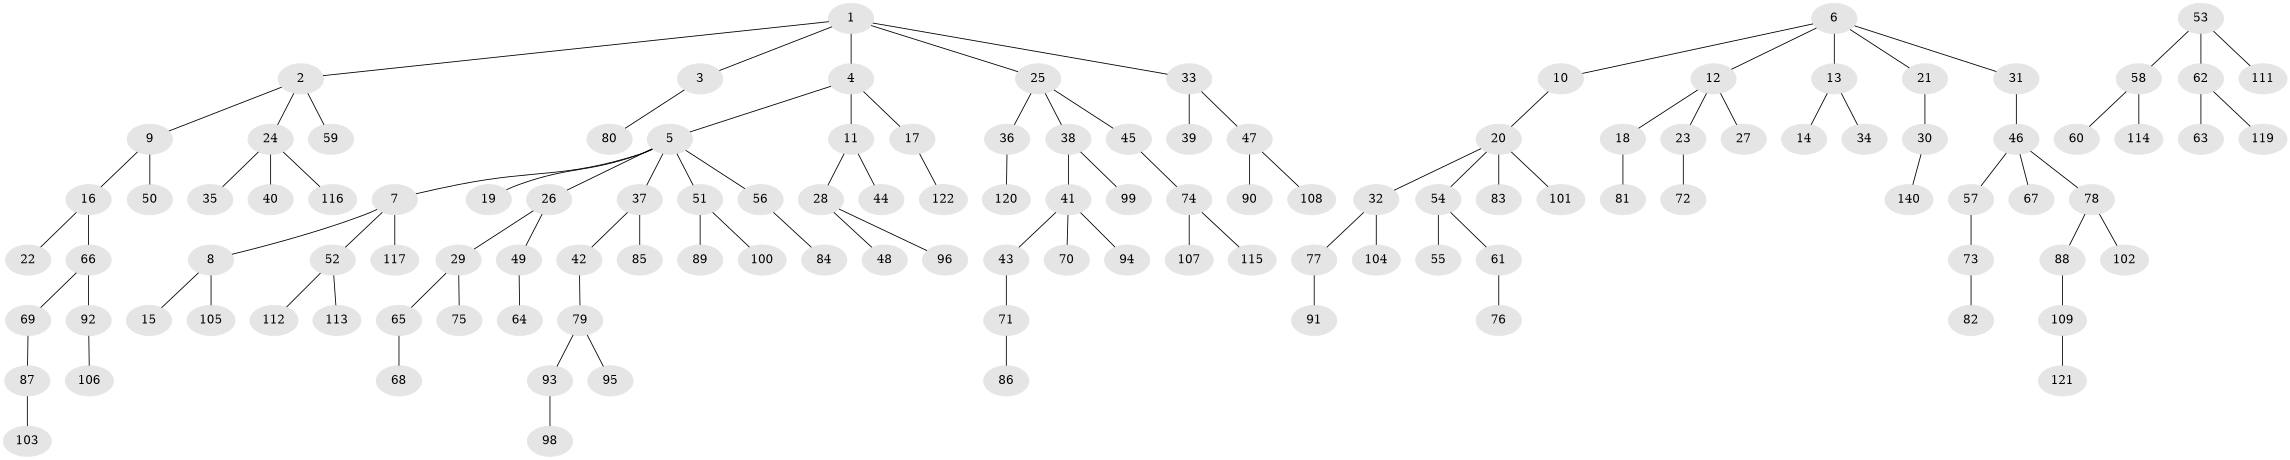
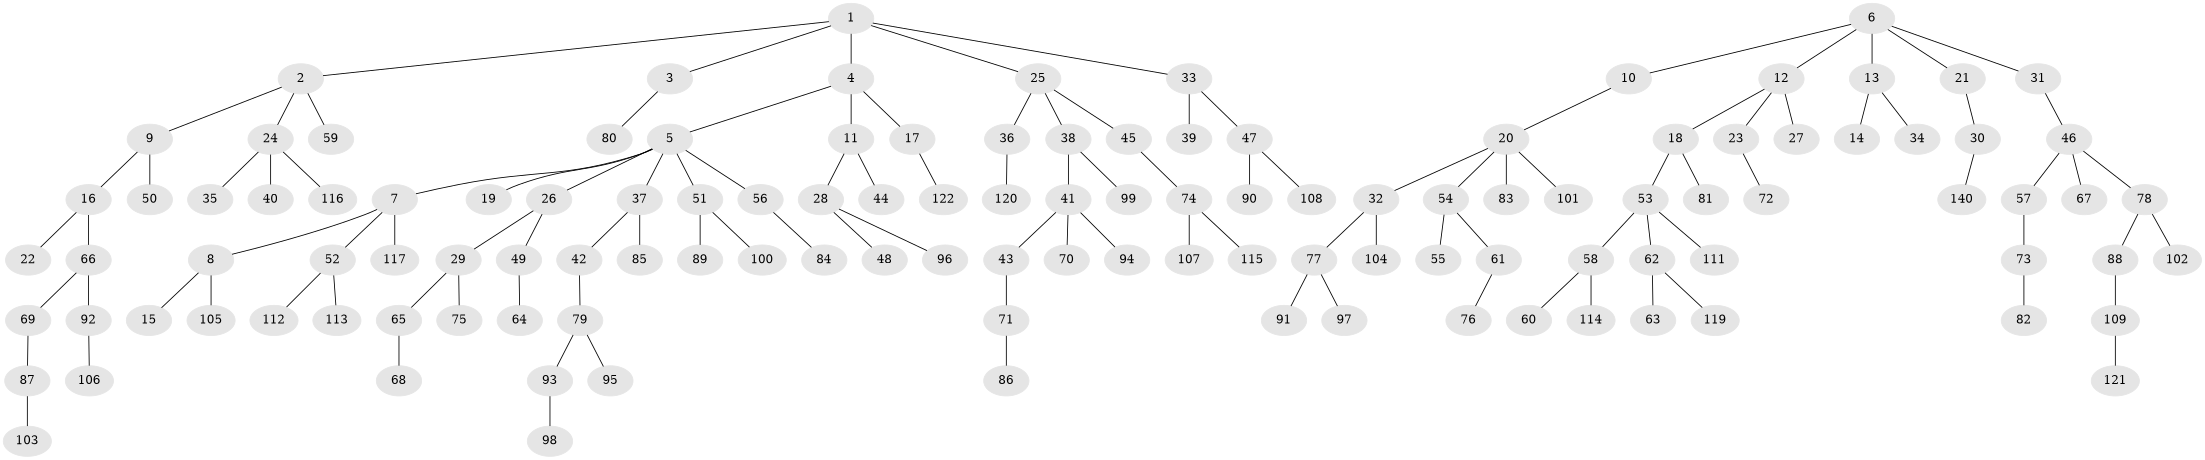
edge "18" -- "53": added
node "97": added
